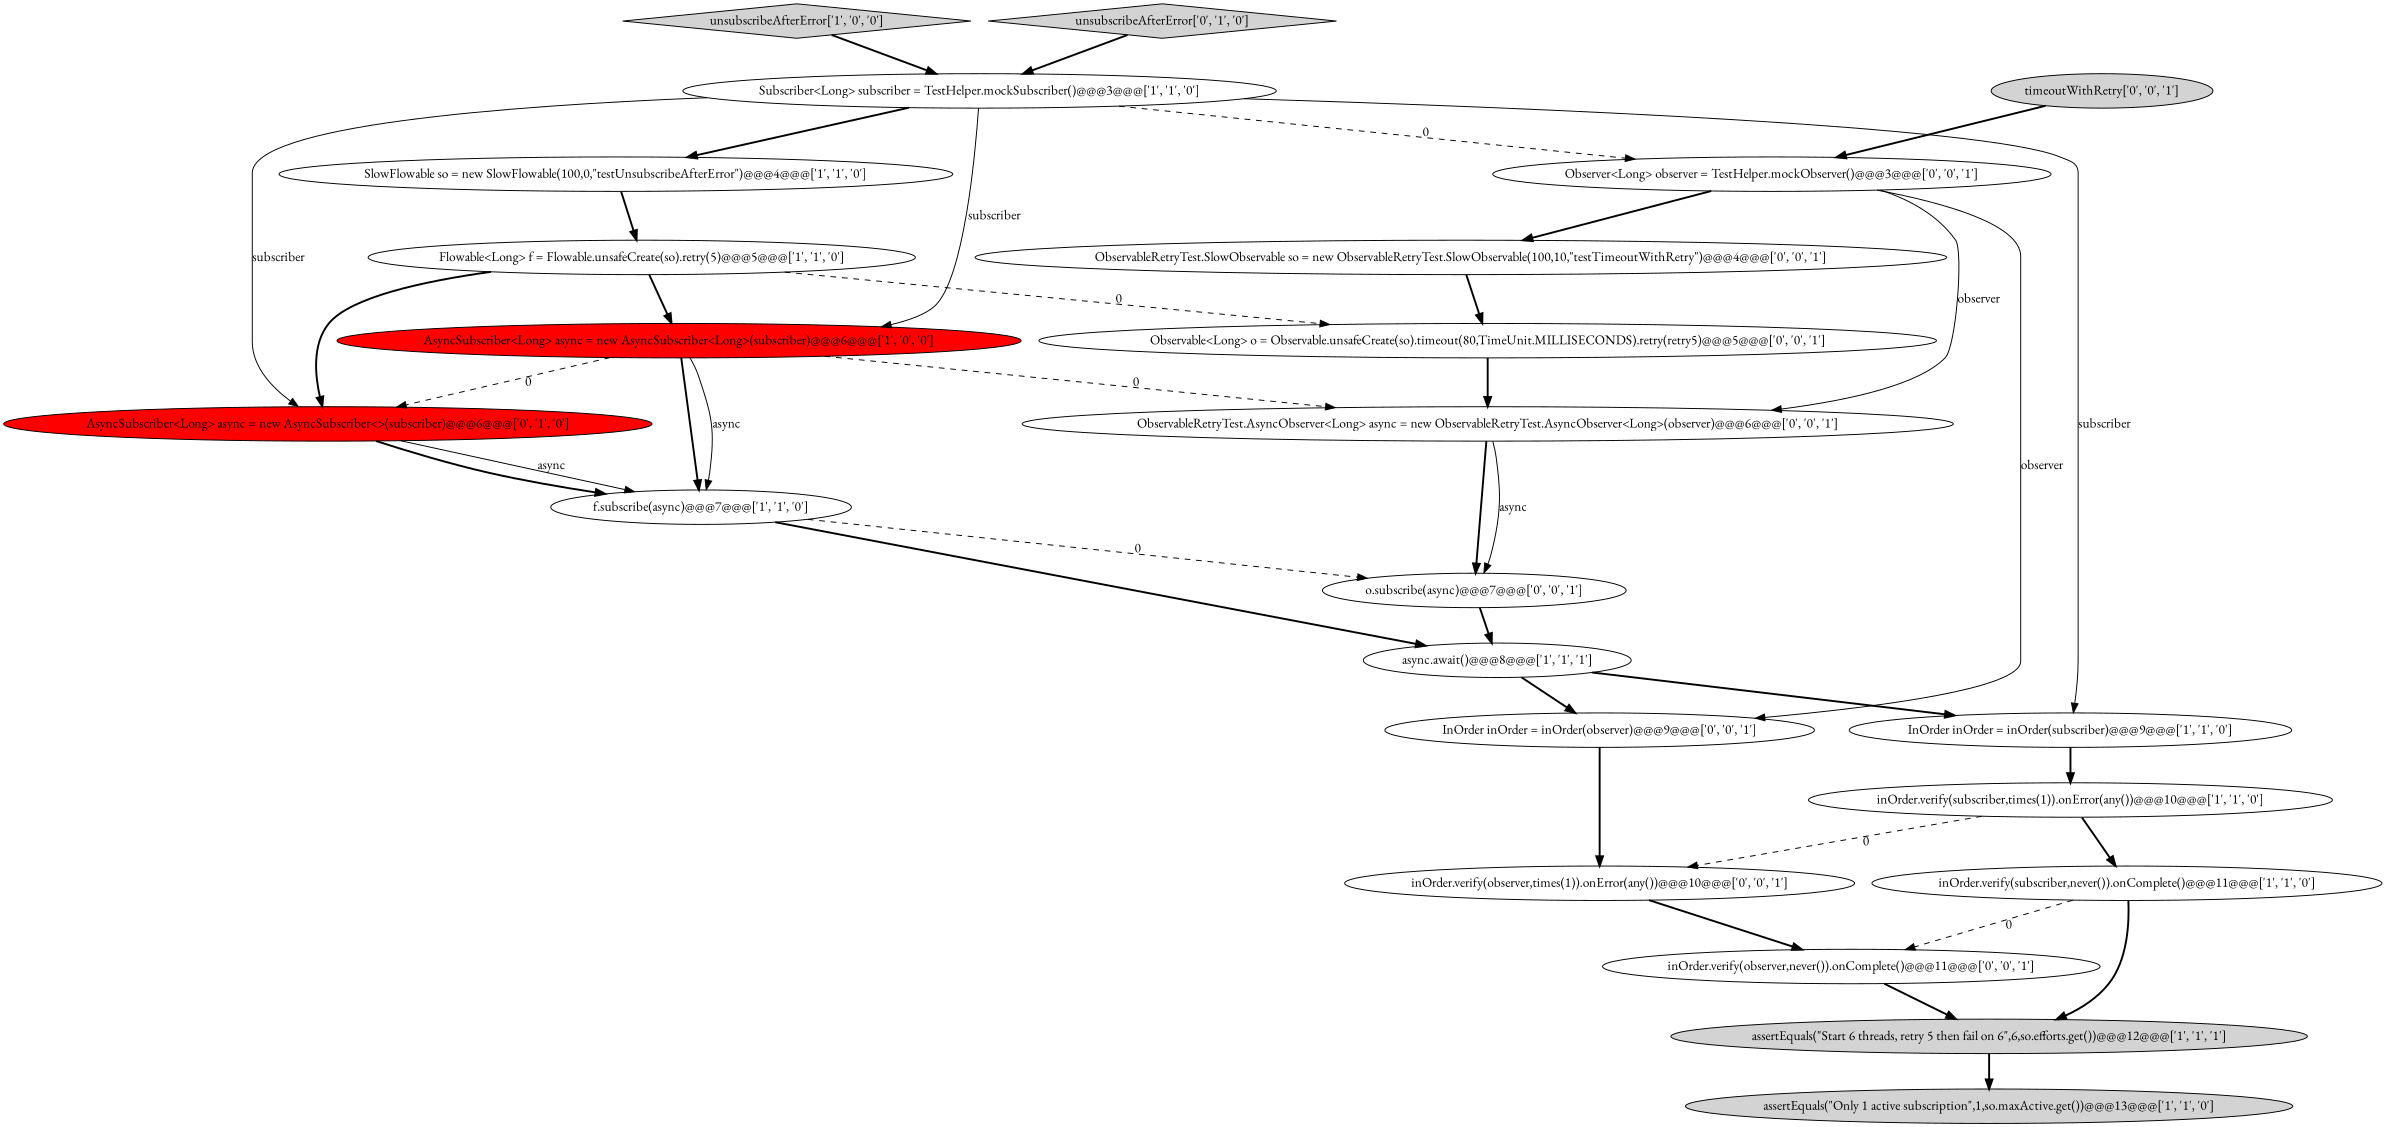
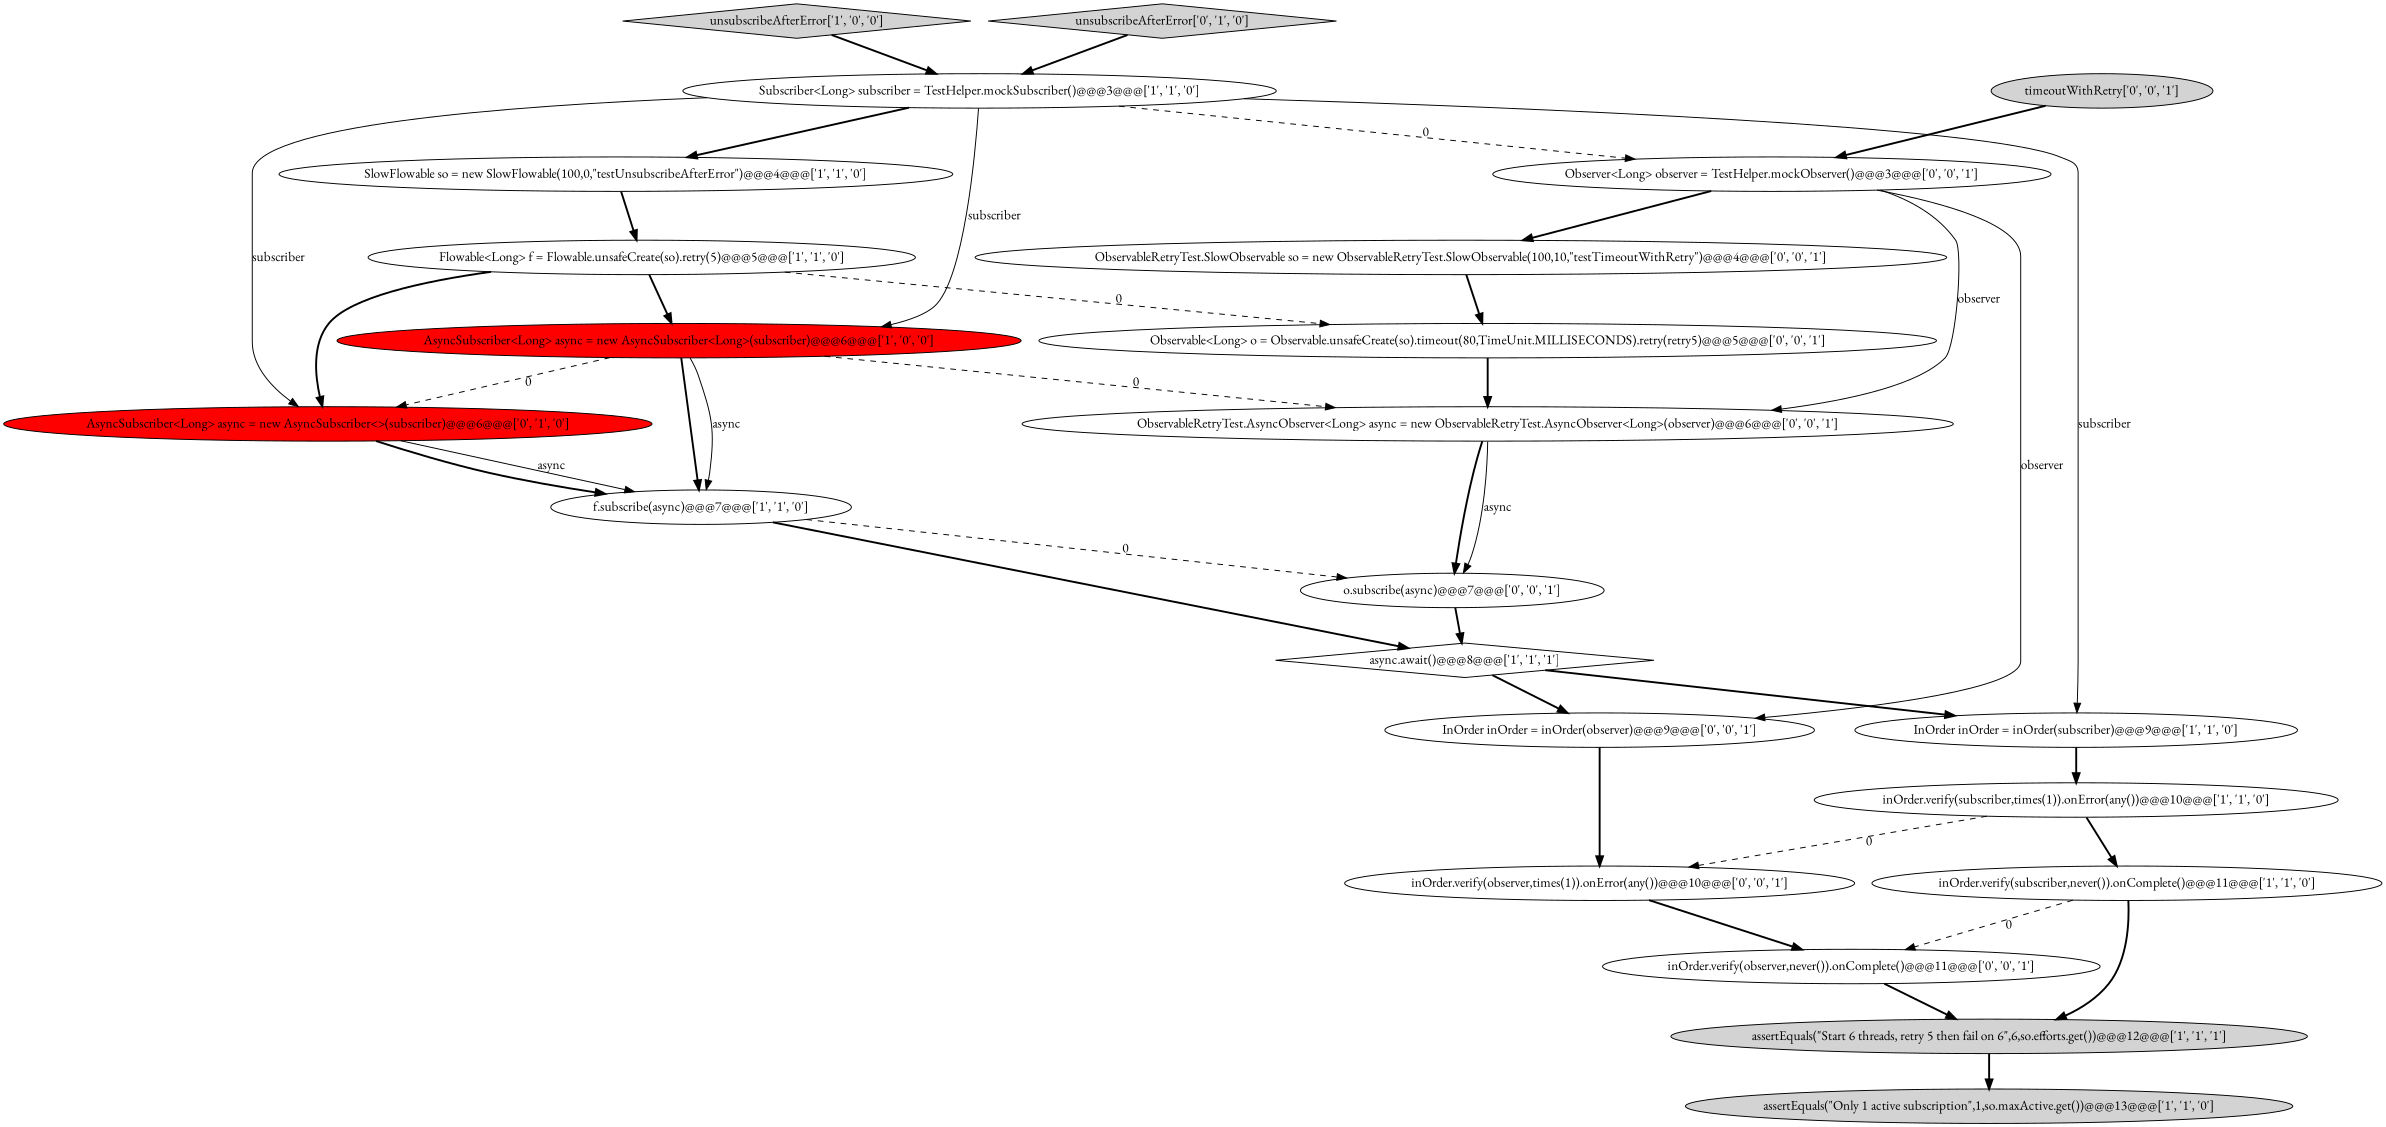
node "async.await()@@@8@@@['1', '1', '1']": shape ellipse -> diamond
